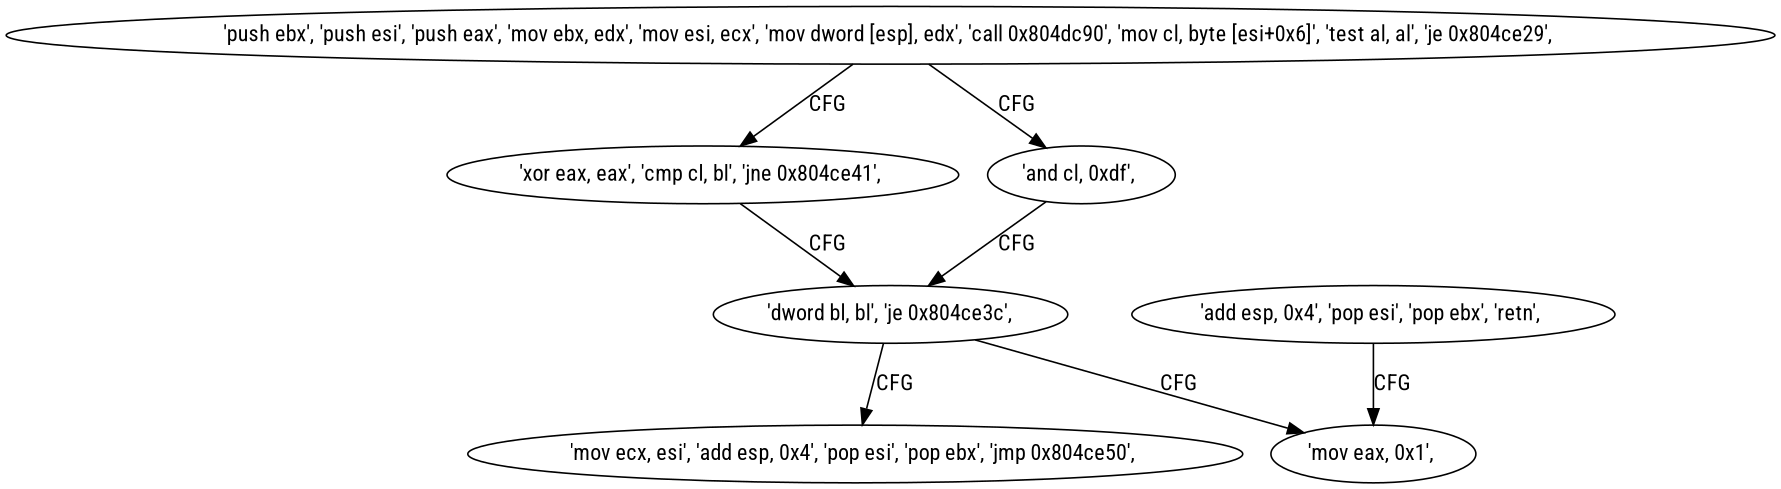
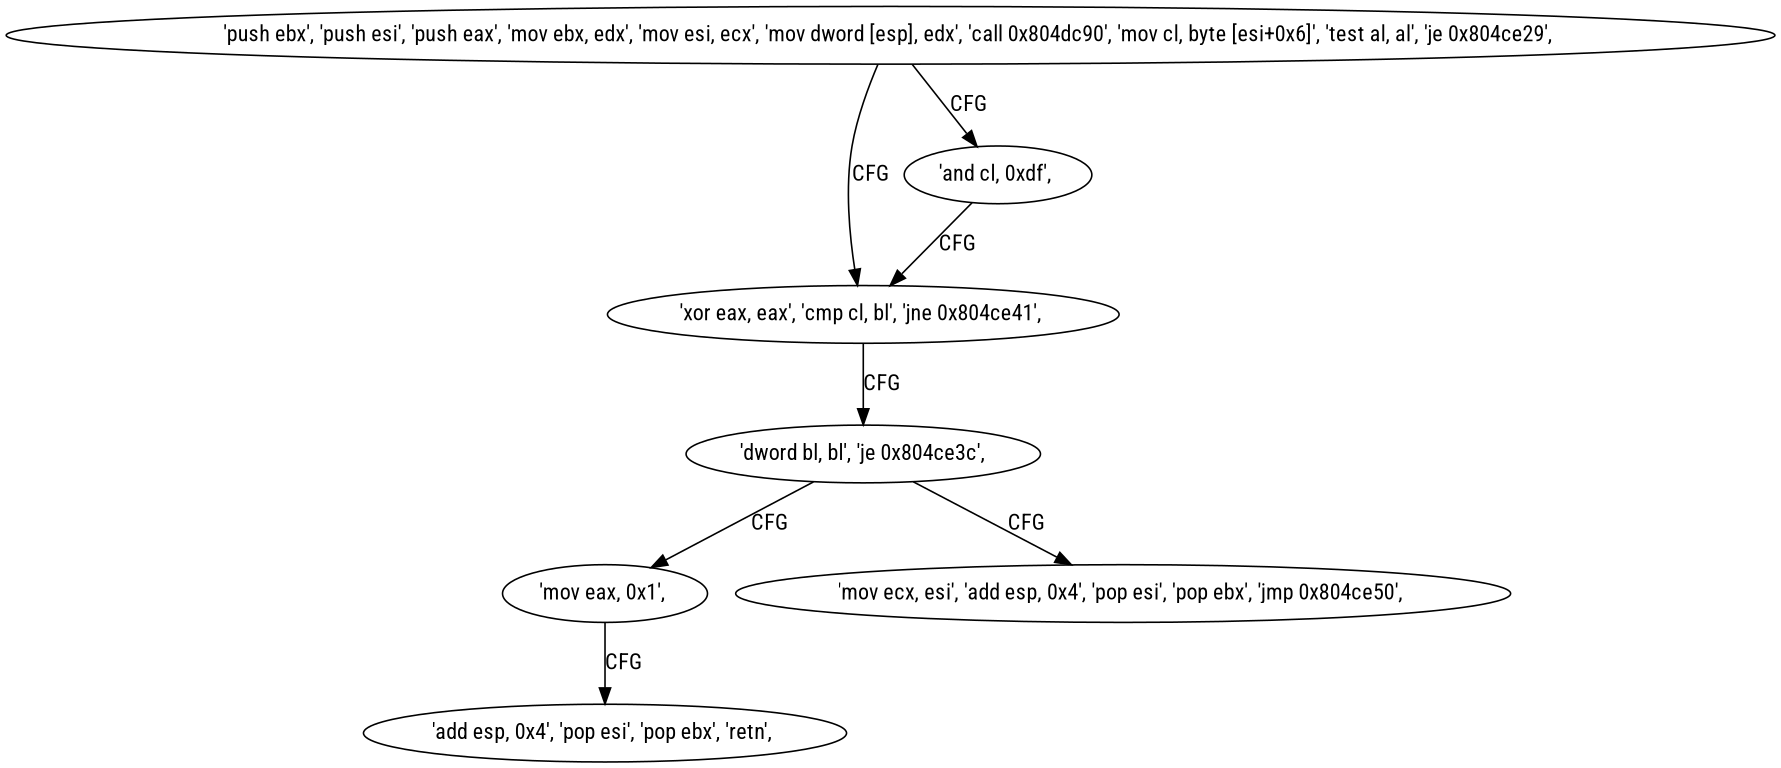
edge "'and cl, 0xdf'," -> "'dword bl, bl', 'je 0x804ce3c',": now "'and cl, 0xdf'," -> "'xor eax, eax', 'cmp cl, bl', 'jne 0x804ce41',"
edge "'add esp, 0x4', 'pop esi', 'pop ebx', 'retn'," -> "'mov eax, 0x1',": reversed
